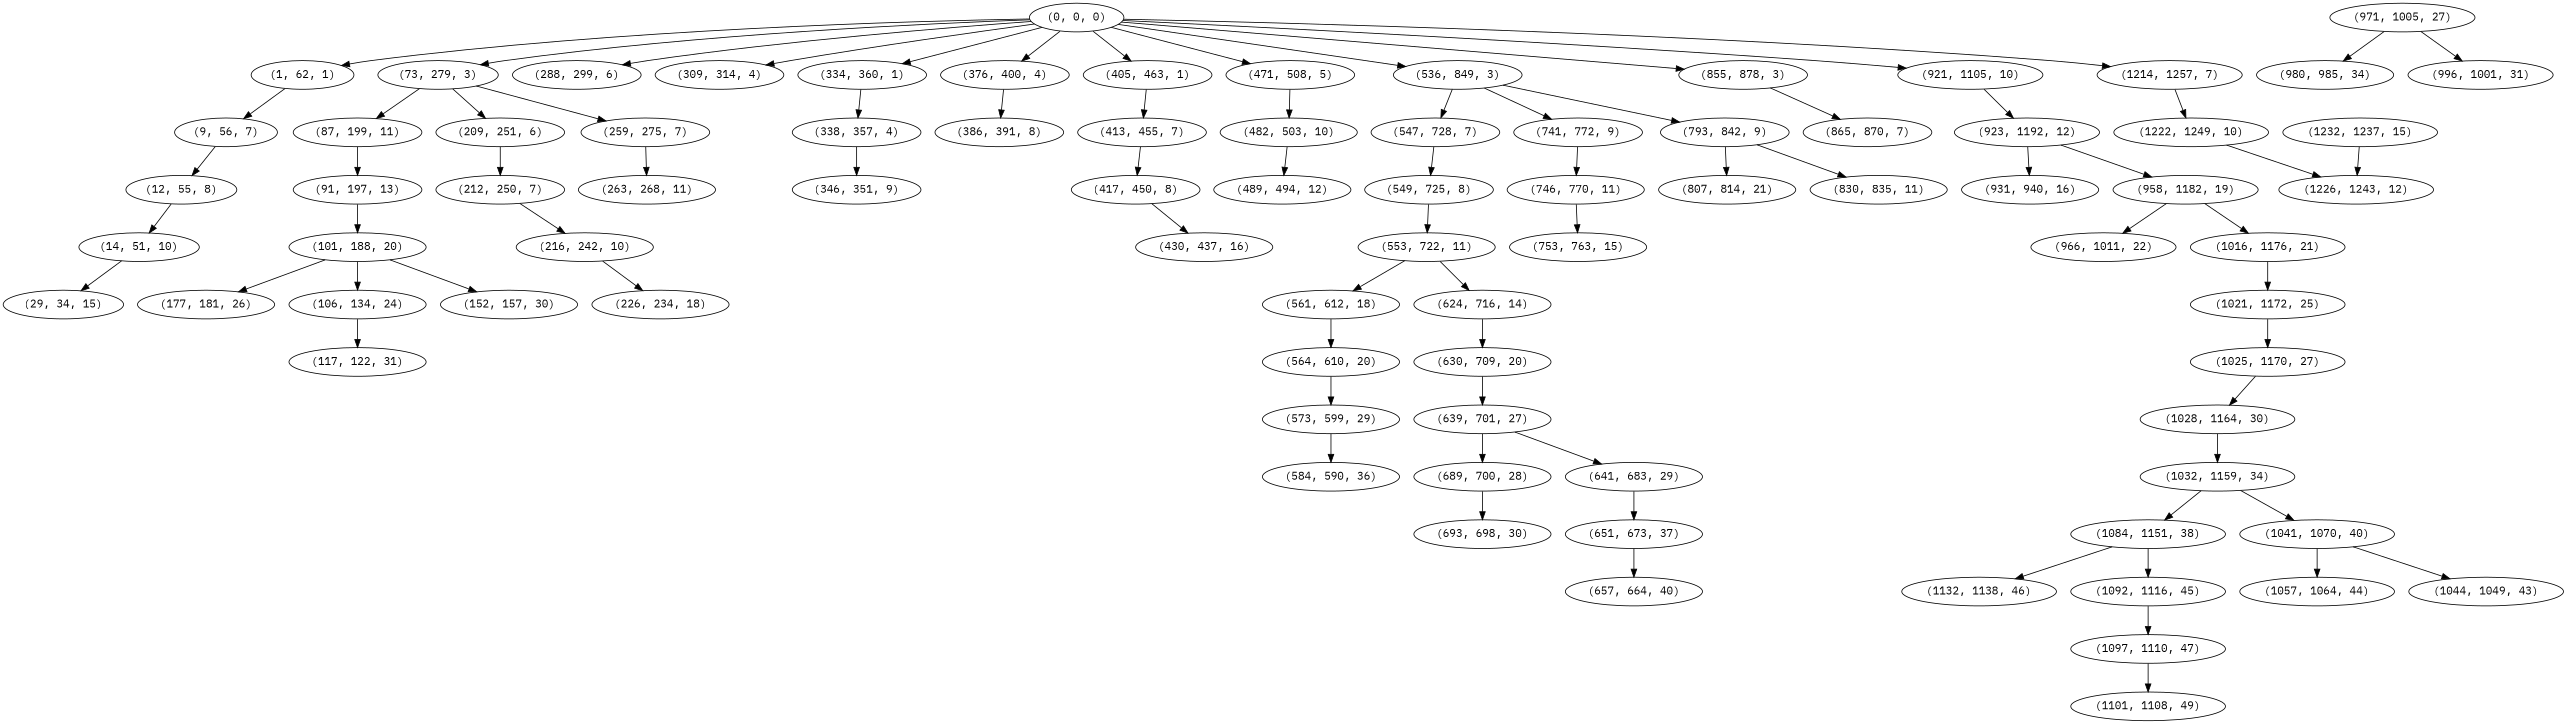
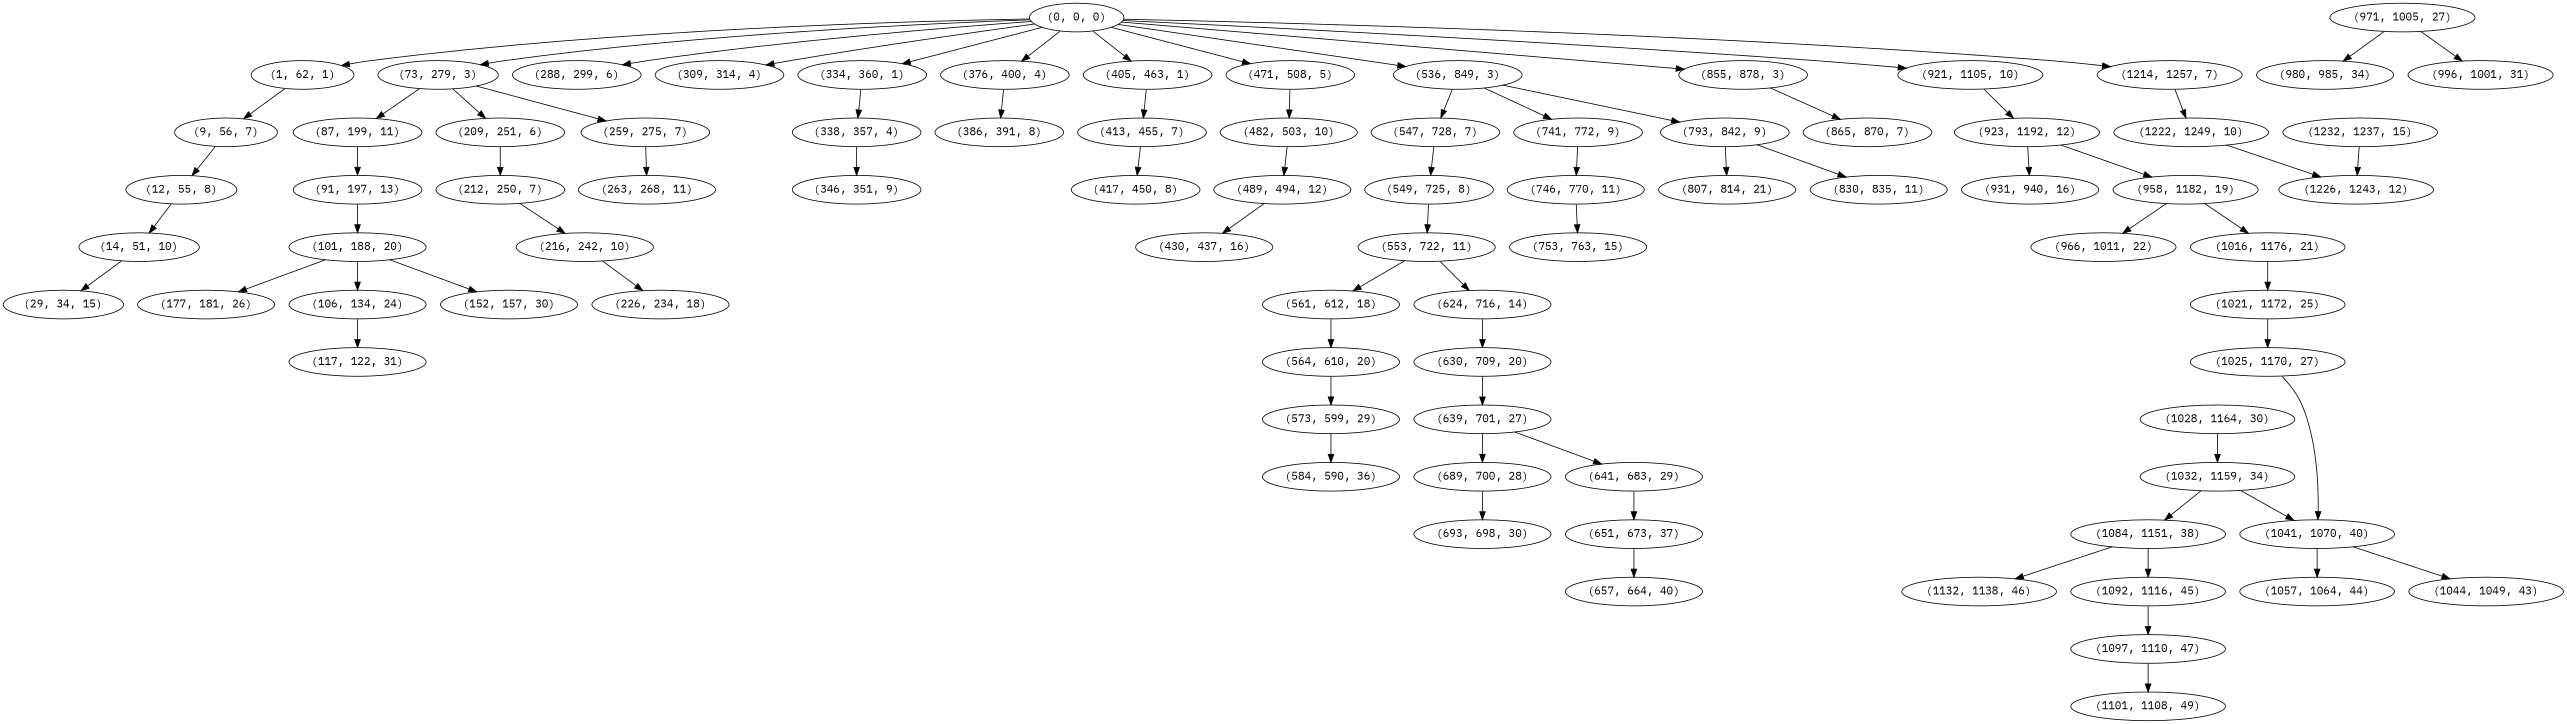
edge "(417, 450, 8)" -> "(430, 437, 16)": now "(489, 494, 12)" -> "(430, 437, 16)"
edge "(1025, 1170, 27)" -> "(1028, 1164, 30)": now "(1025, 1170, 27)" -> "(1041, 1070, 40)"
